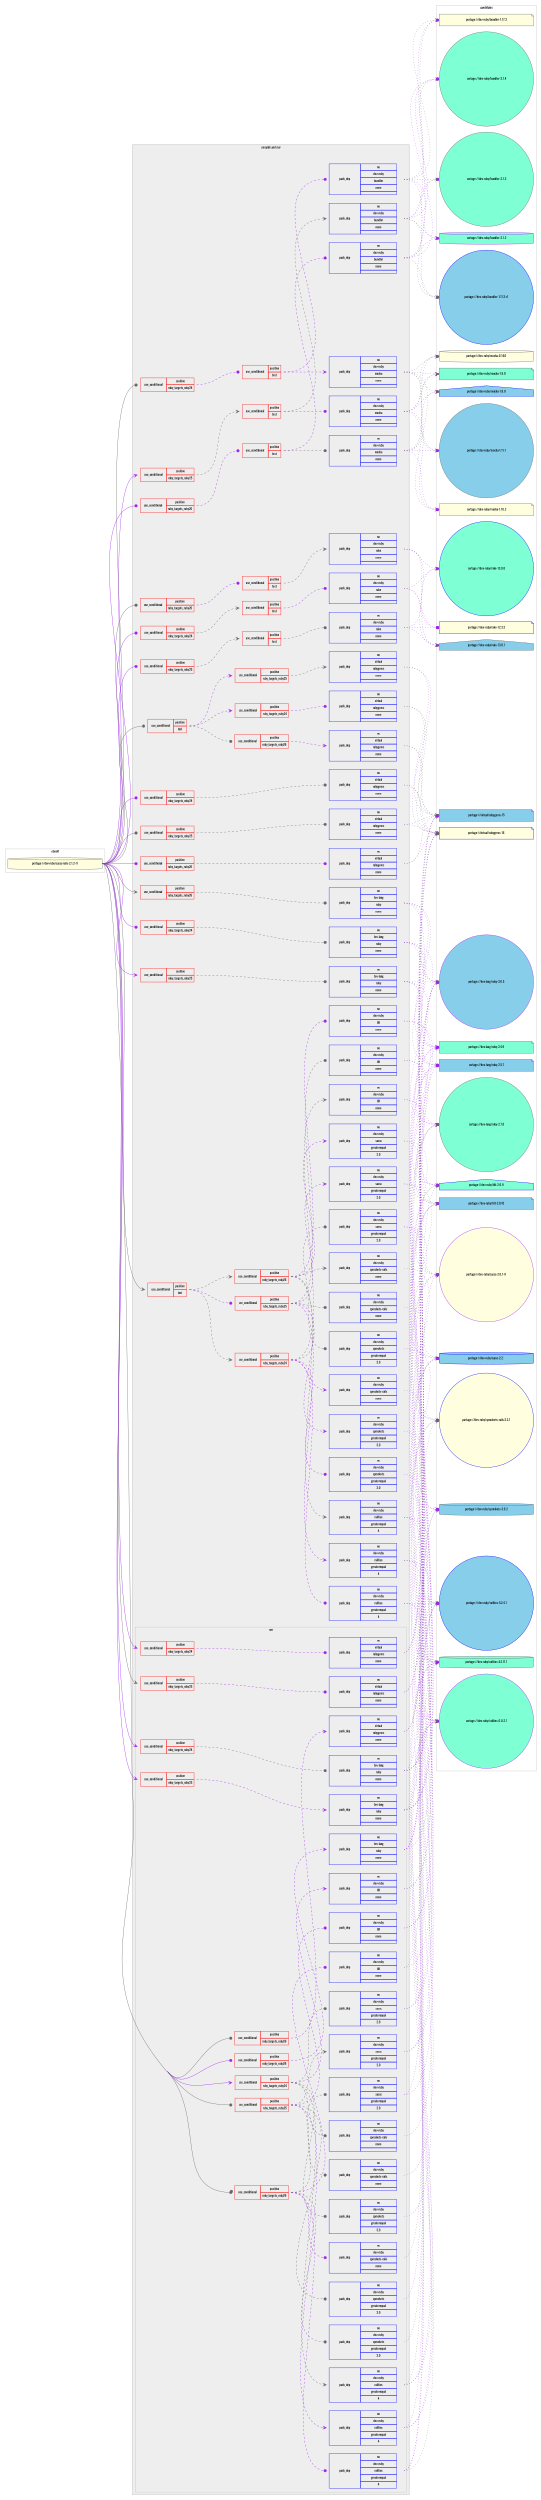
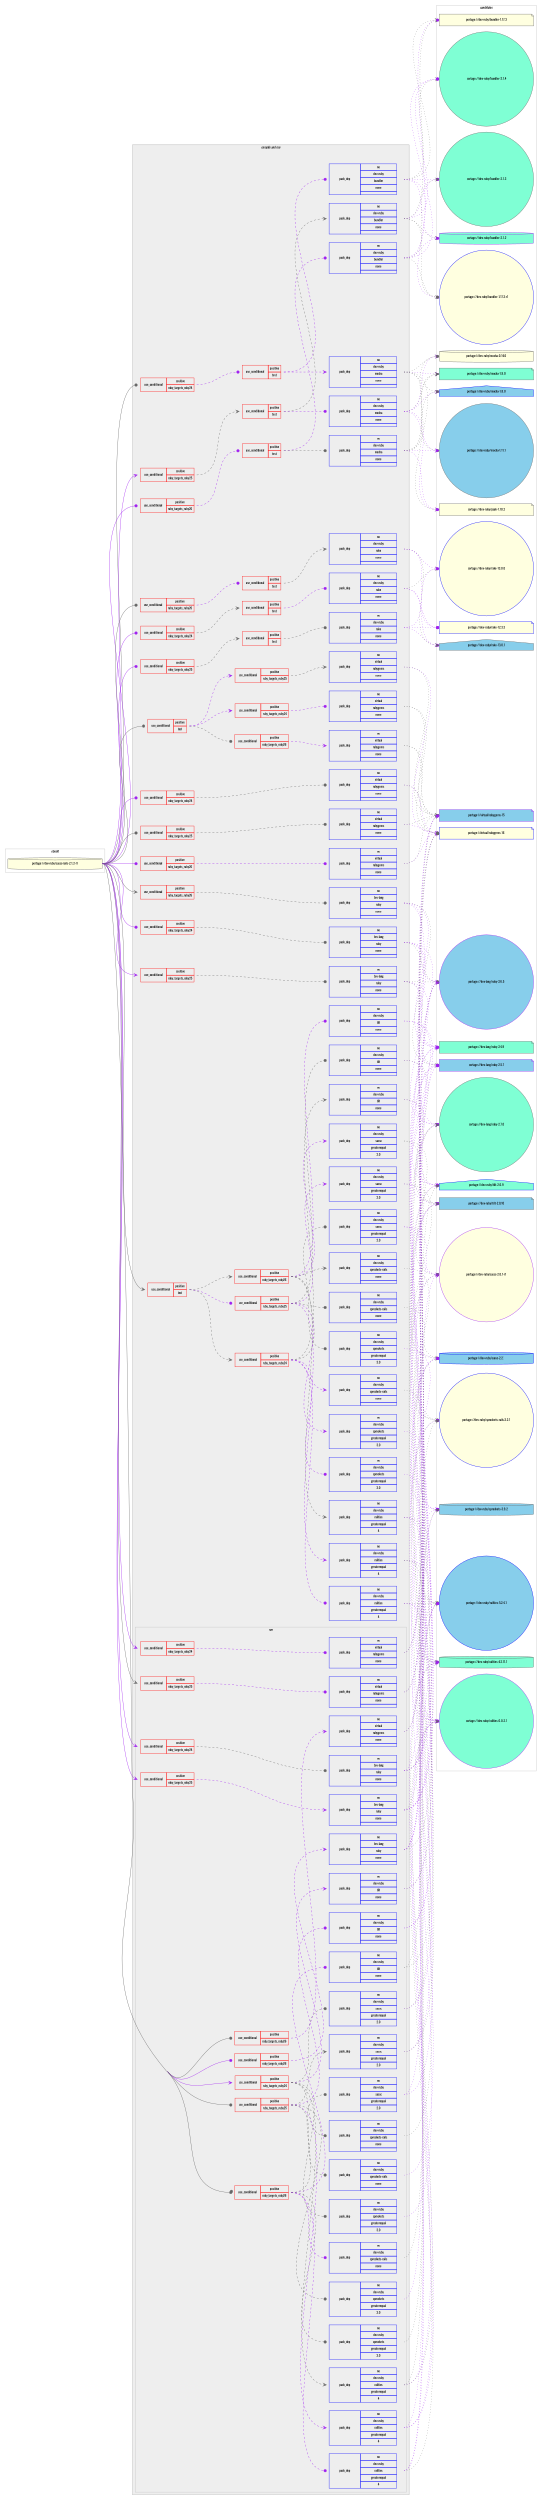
node "portage://dev-ruby/bundler-1.17.3-r1": fillcolor skyblue -> lightyellow
node "portage://dev-ruby/mocha-1.10.2": label "portage://dev-ruby/mocha-1.10.2" -> "portage://dev-ruby/pack-1.10.2"
node "portage://dev-ruby/rake-13.0.0": fillcolor aquamarine -> lightyellow
